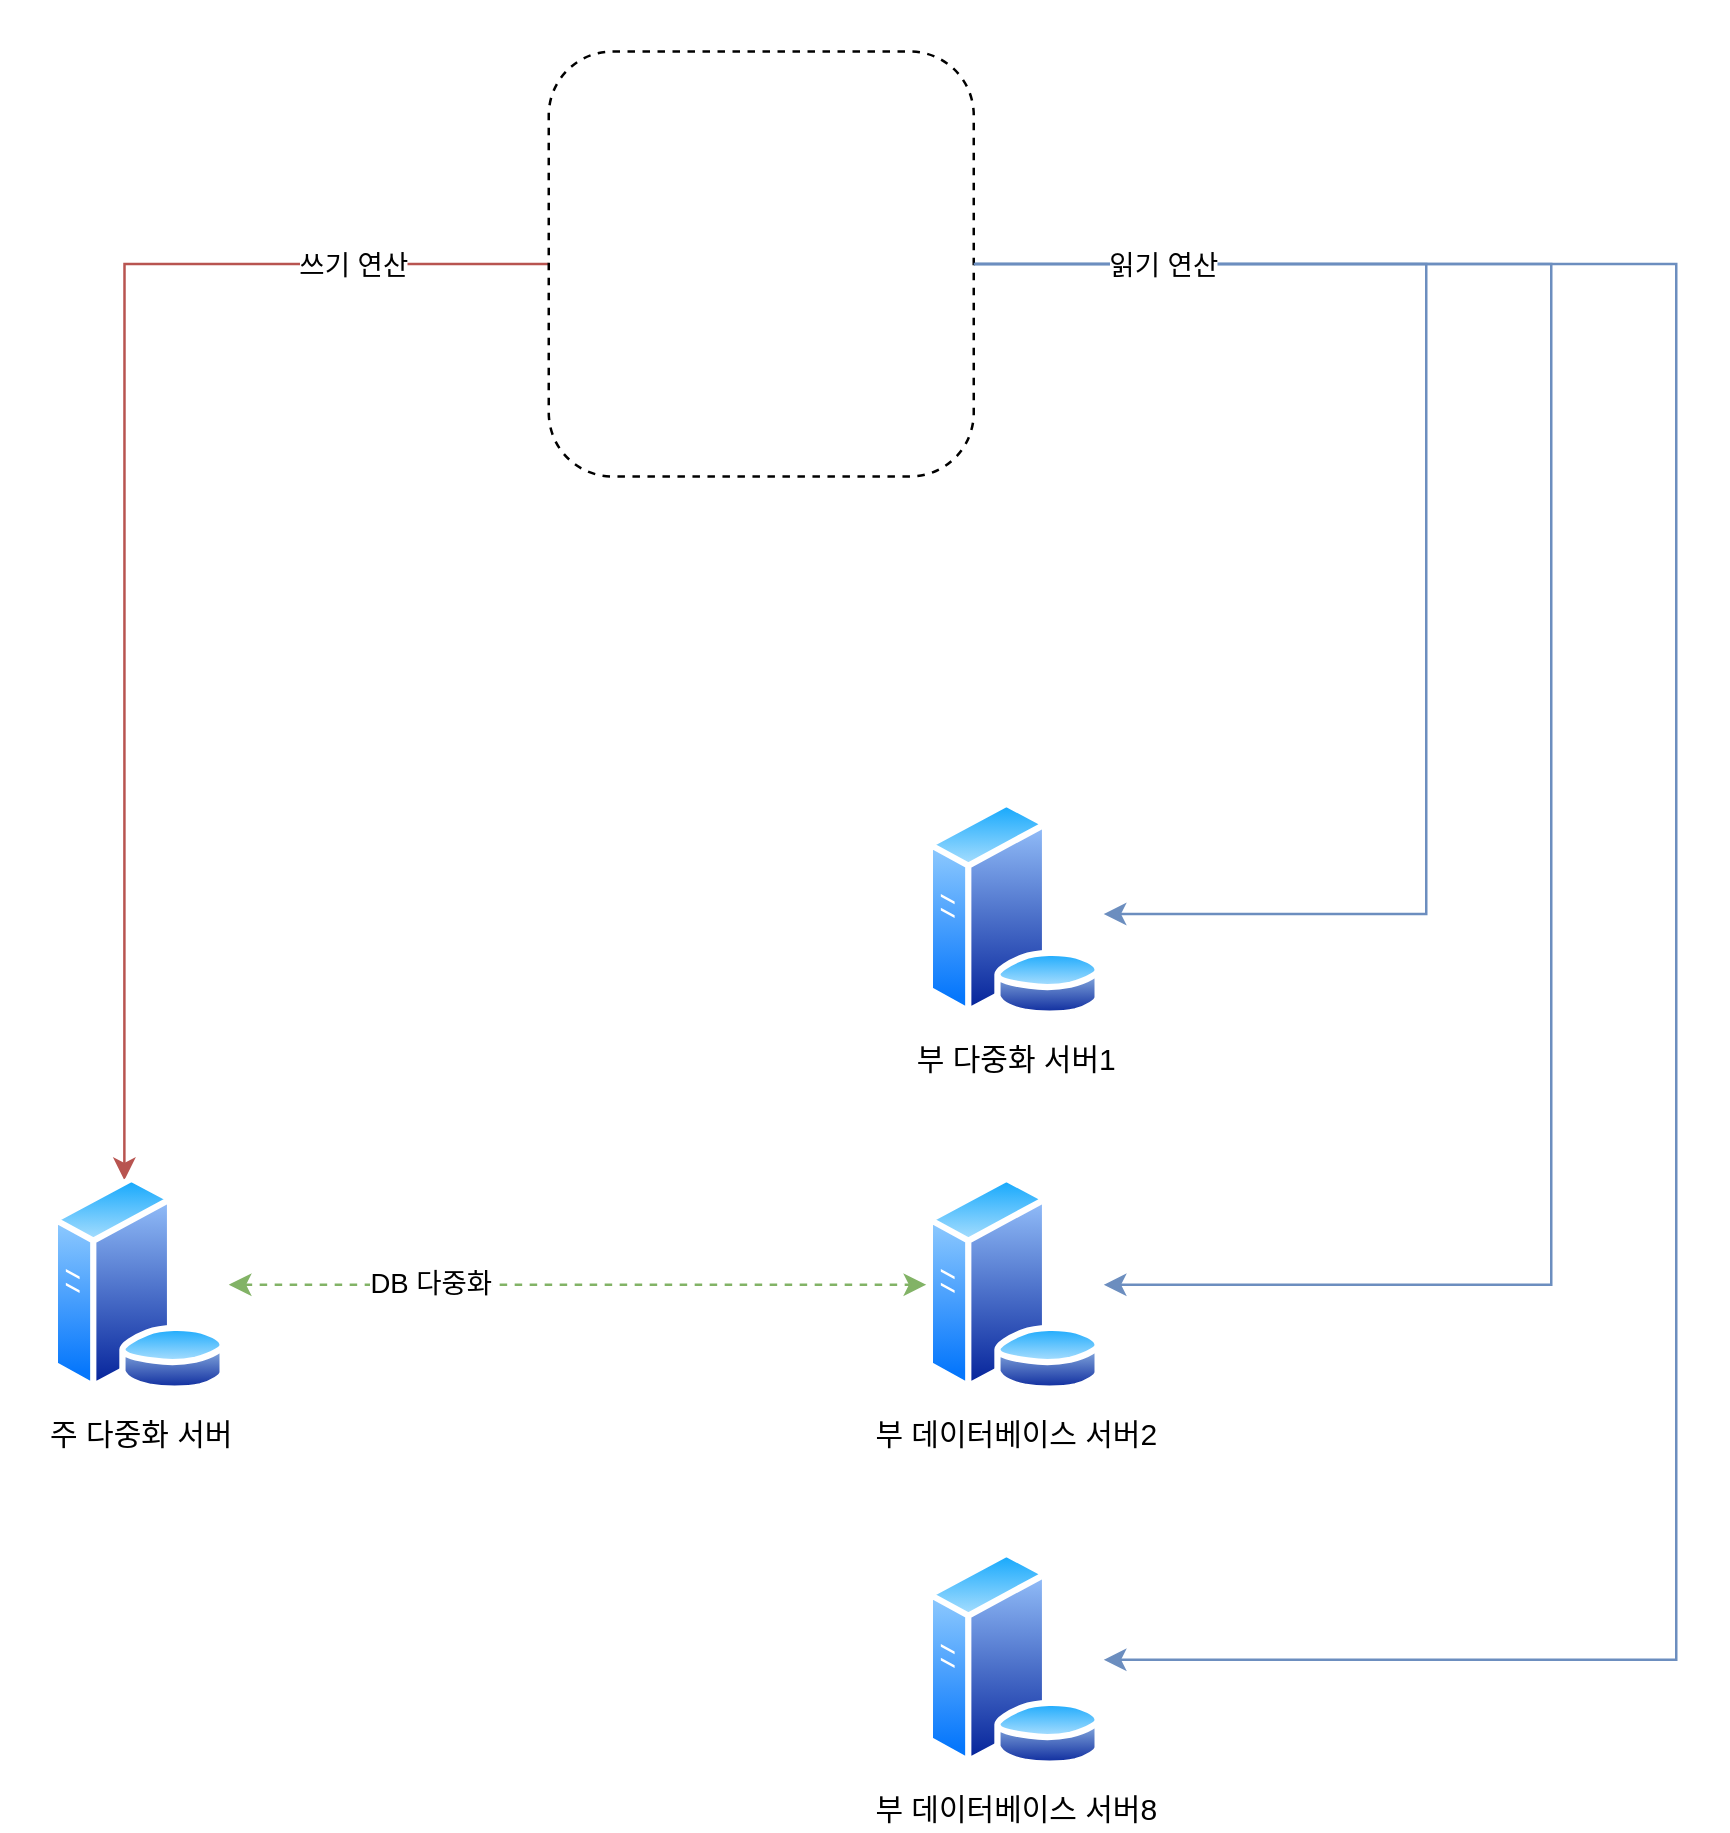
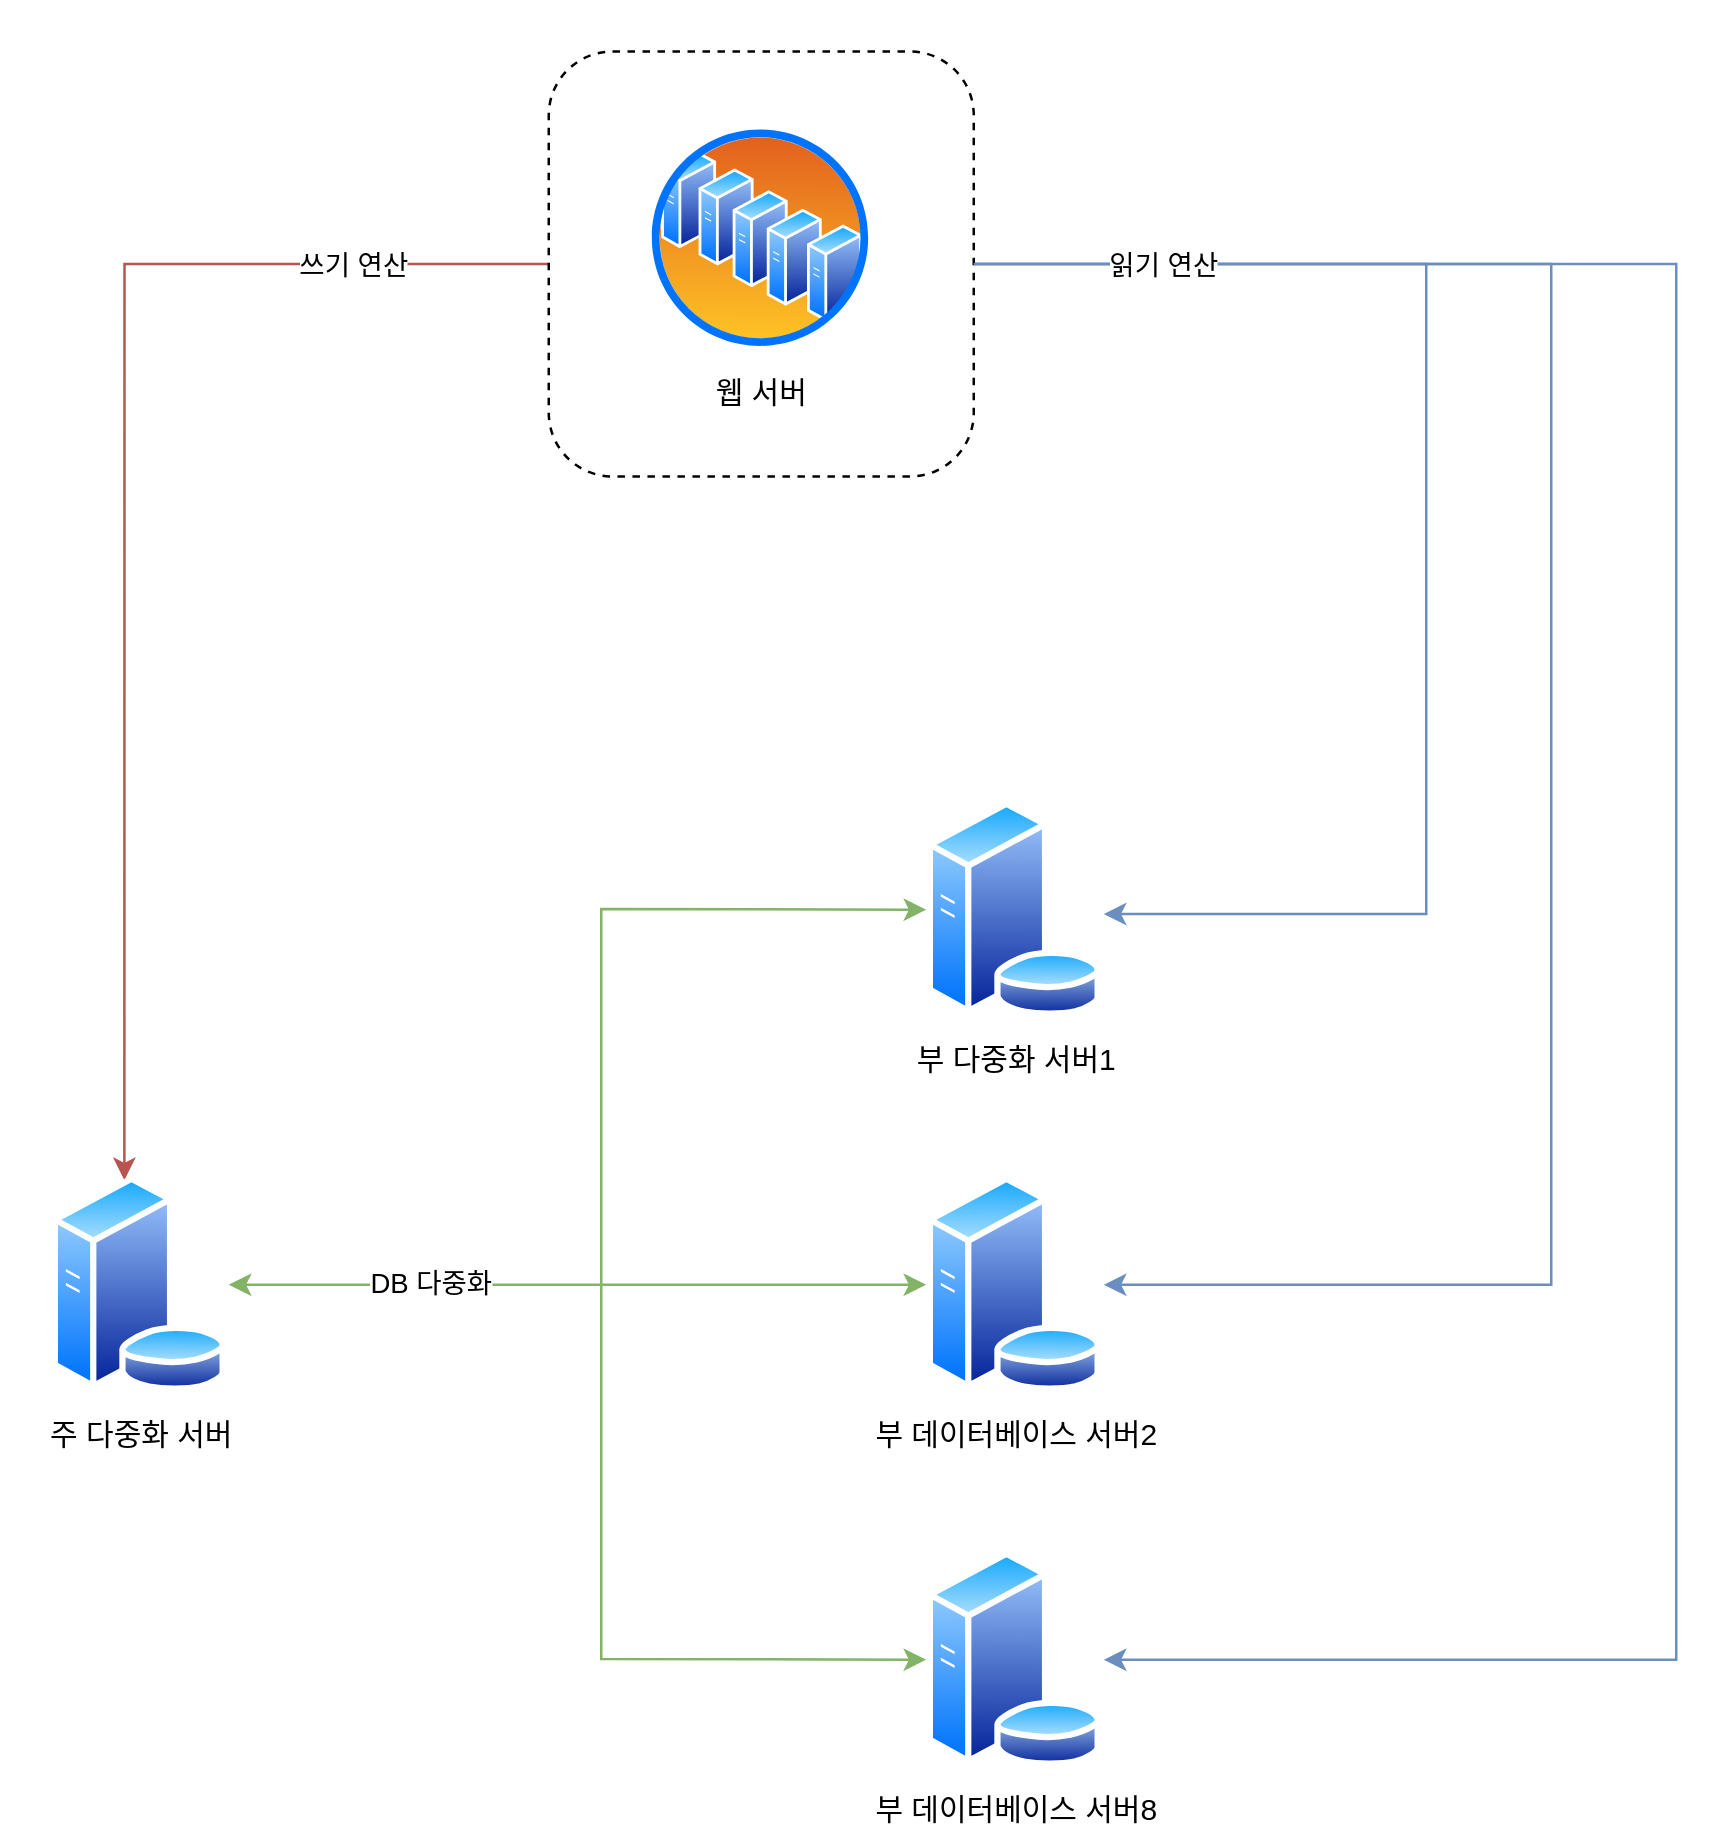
node "웹 서버": added
edge "부 다중화 서버1" -- "부 데이터베이스 서버8": added
edge "주 다중화 서버" -- "부 데이터베이스 서버2": style dashed -> solid
